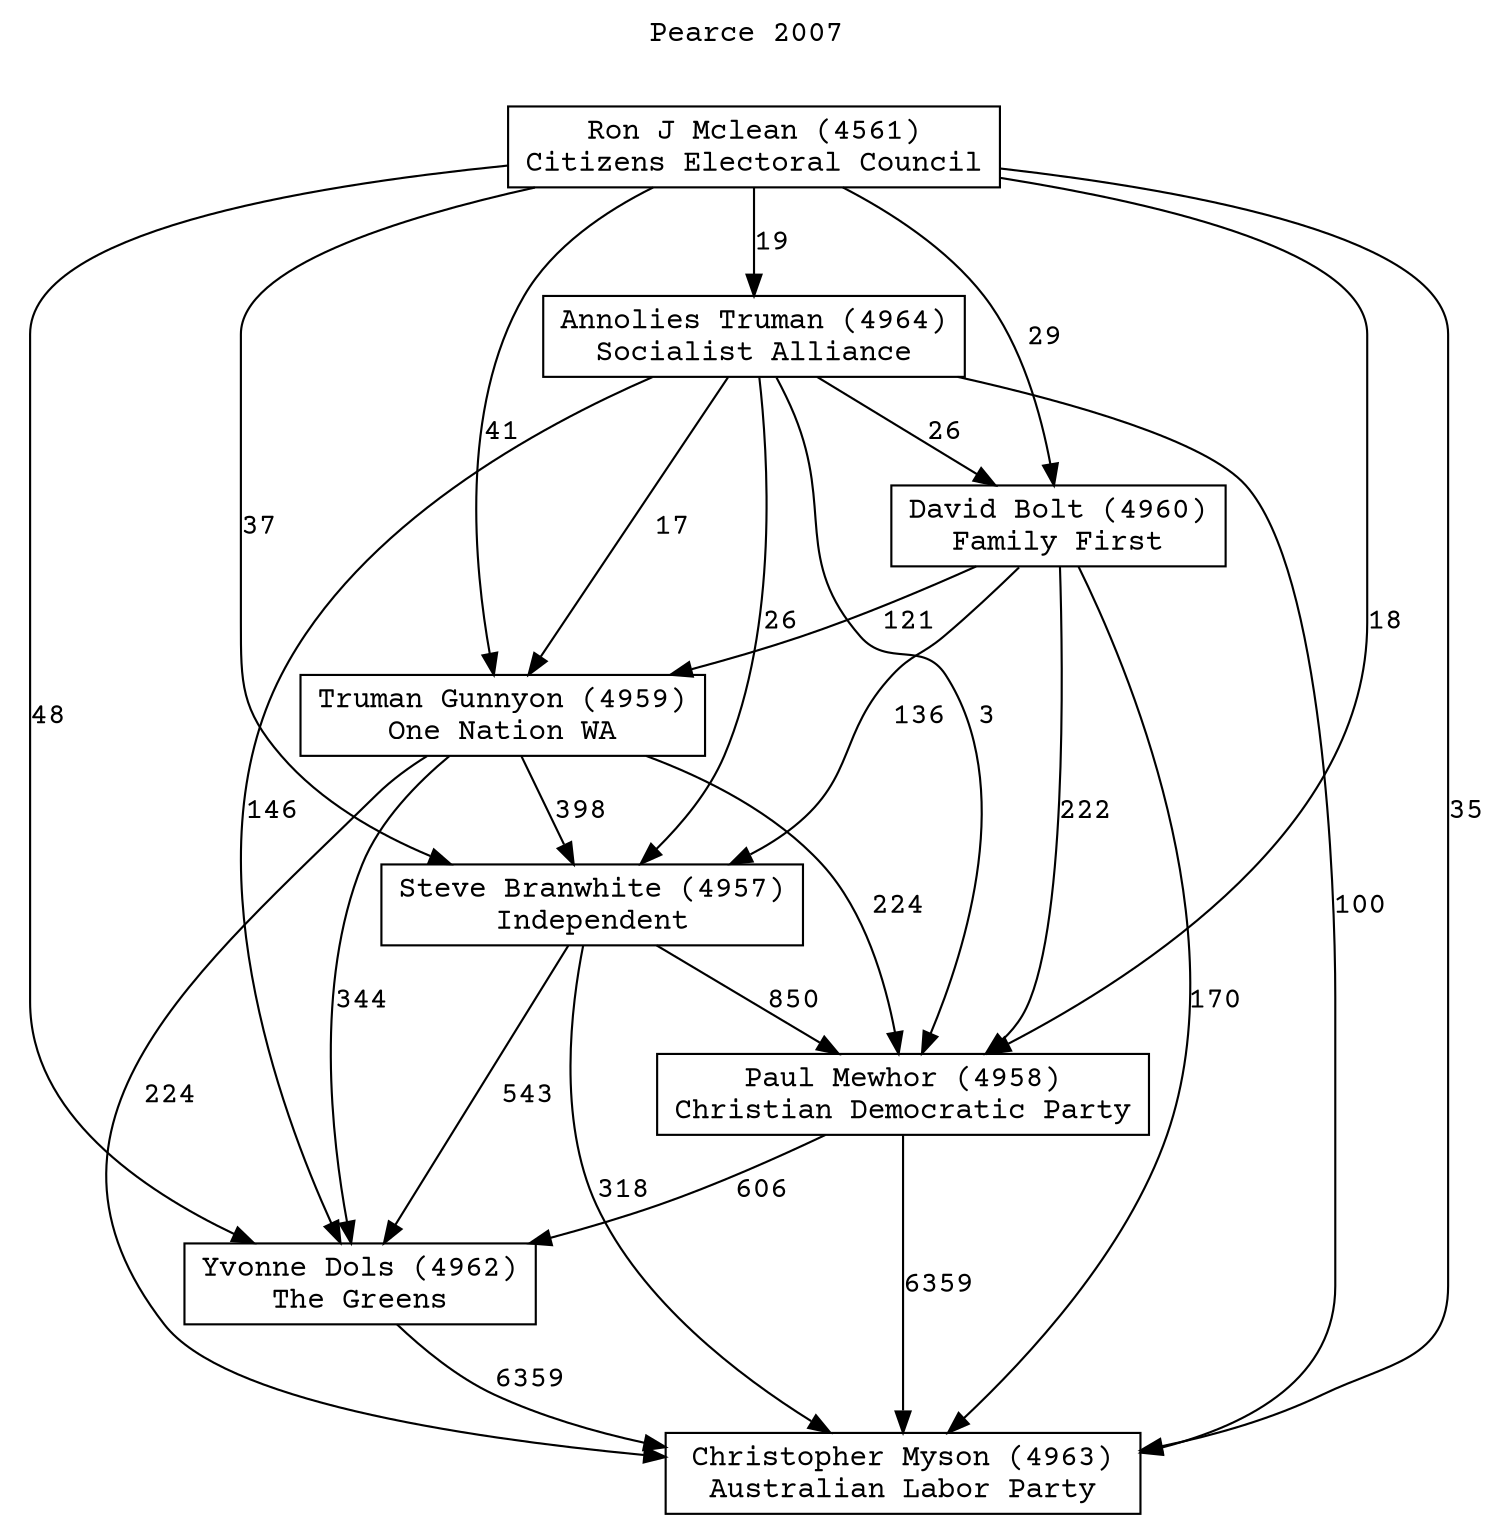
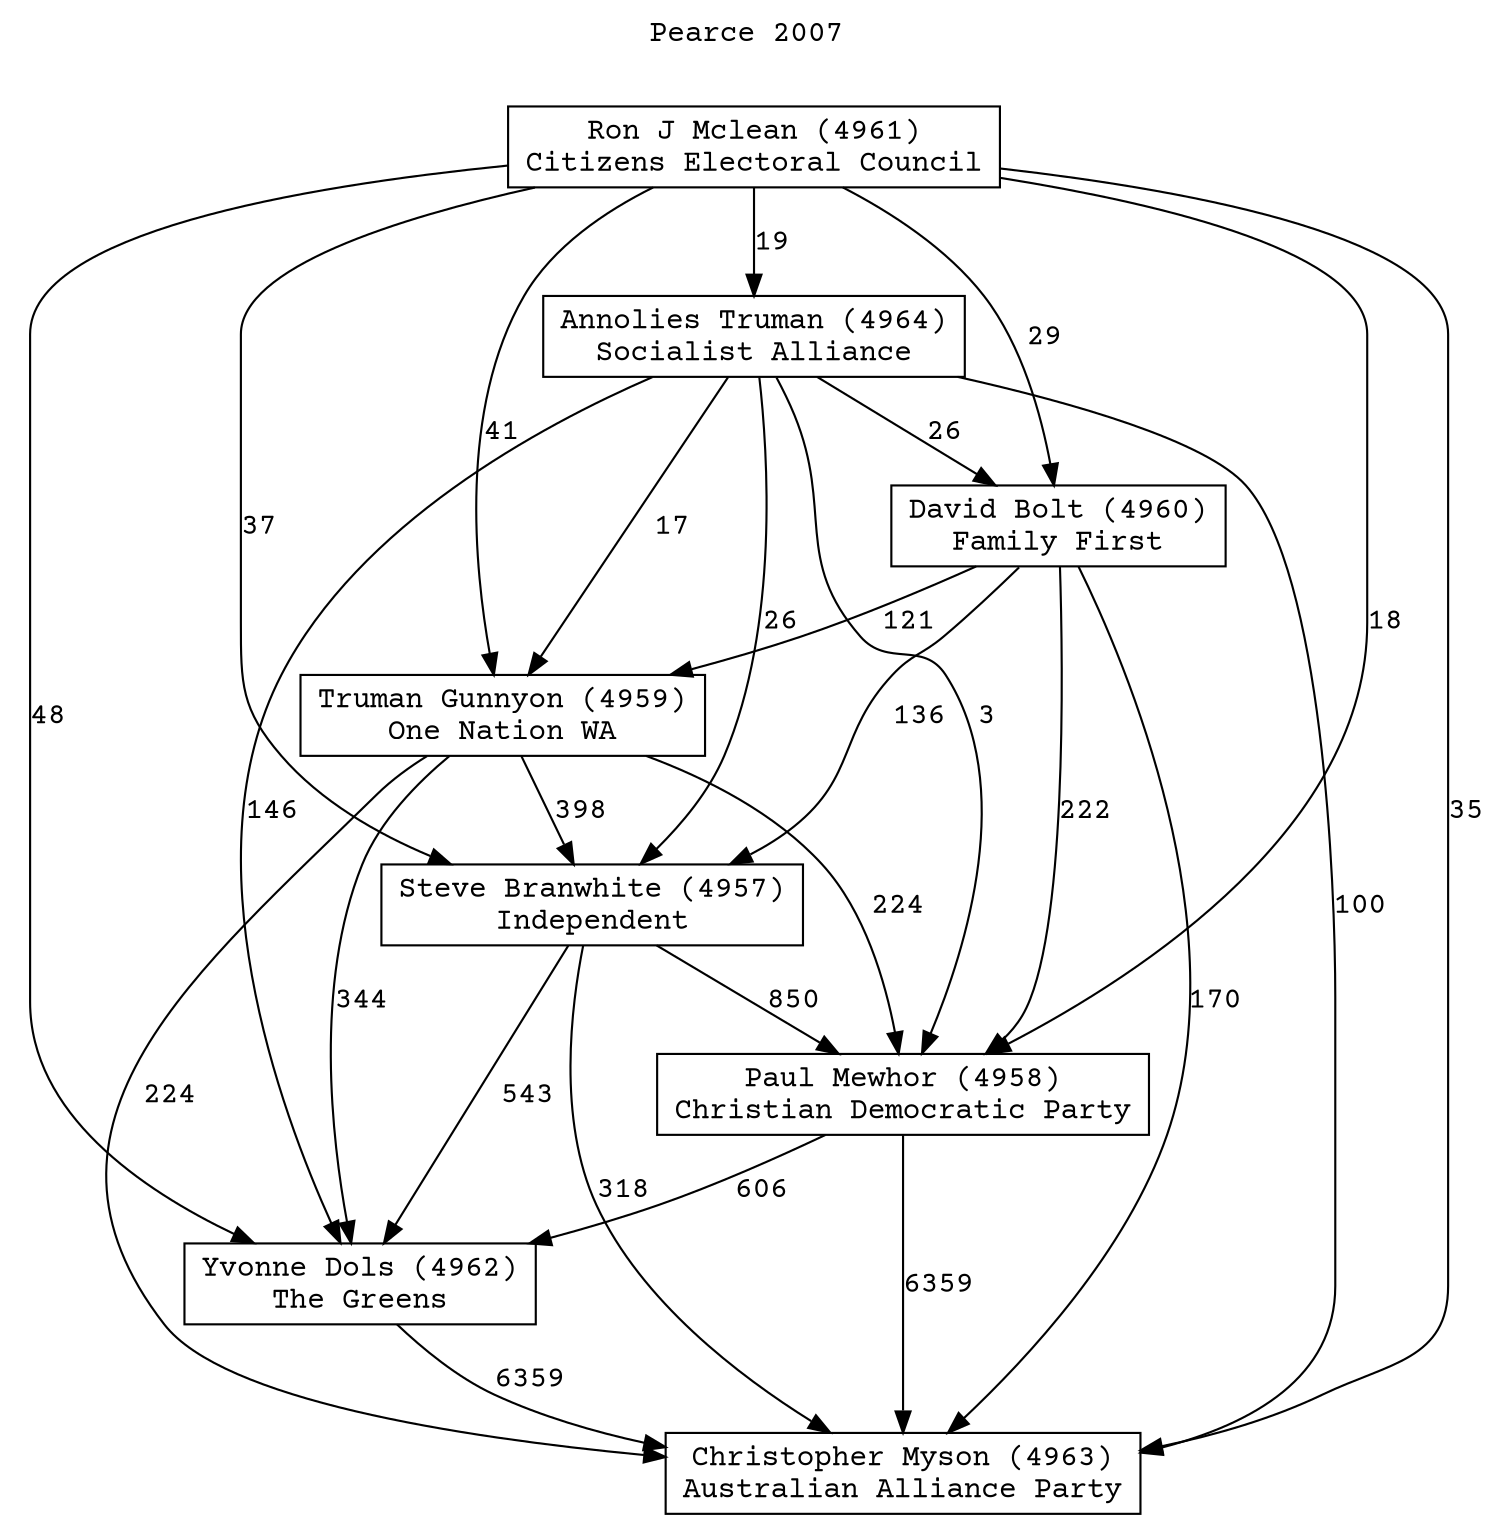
node "Ron J Mclean (4561) Citizens Electoral Council": label "Ron J Mclean (4561) Citizens Electoral Council" -> "Ron J Mclean (4961) Citizens Electoral Council"
node "Christopher Myson (4963) Australian Labor Party": label "Christopher Myson (4963) Australian Labor Party" -> "Christopher Myson (4963) Australian Alliance Party"
